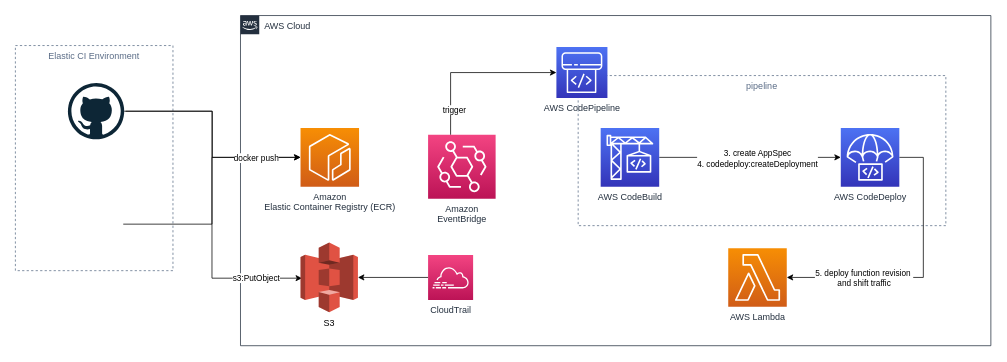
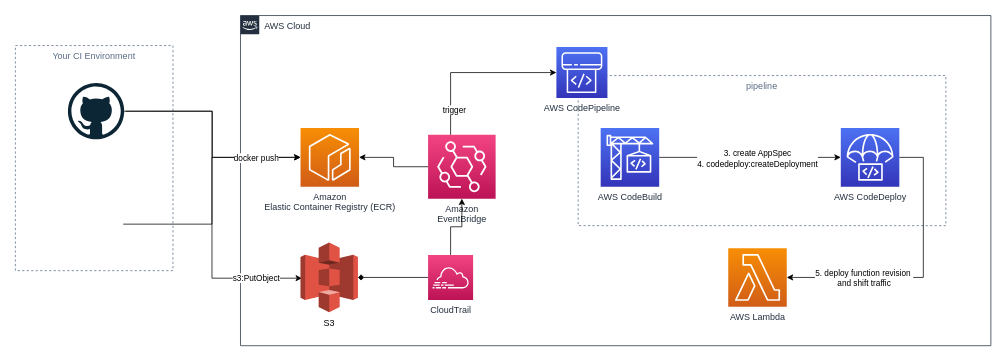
node "Elastic CI Environment": label "Elastic CI Environment" -> "Your CI Environment"
edge "Amazon EventBridge" -> "Amazon Elastic Container Registry (ECR)": added
edge "CloudTrail" -> "Amazon EventBridge": added
edge "CloudTrail" -> "S3": arrowhead classic -> diamond
